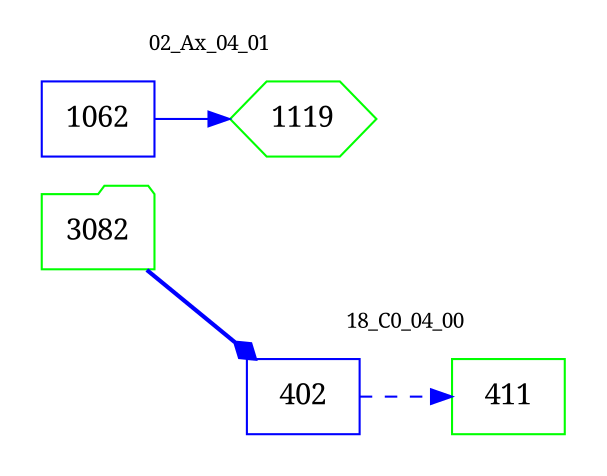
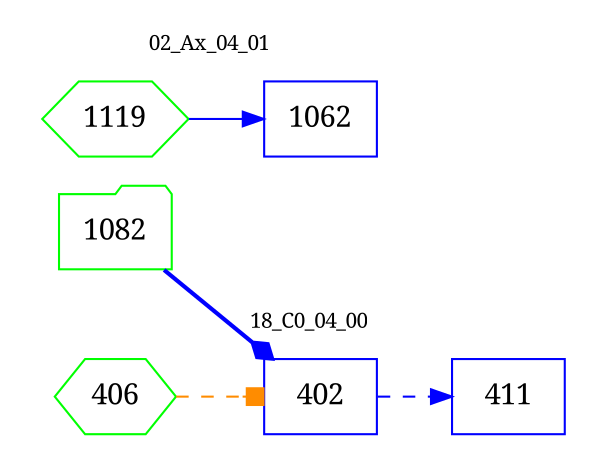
edge "1062" -> "1119": reversed
node "3082": label "3082" -> "1082"
node "406": added
node "411": color green -> blue
